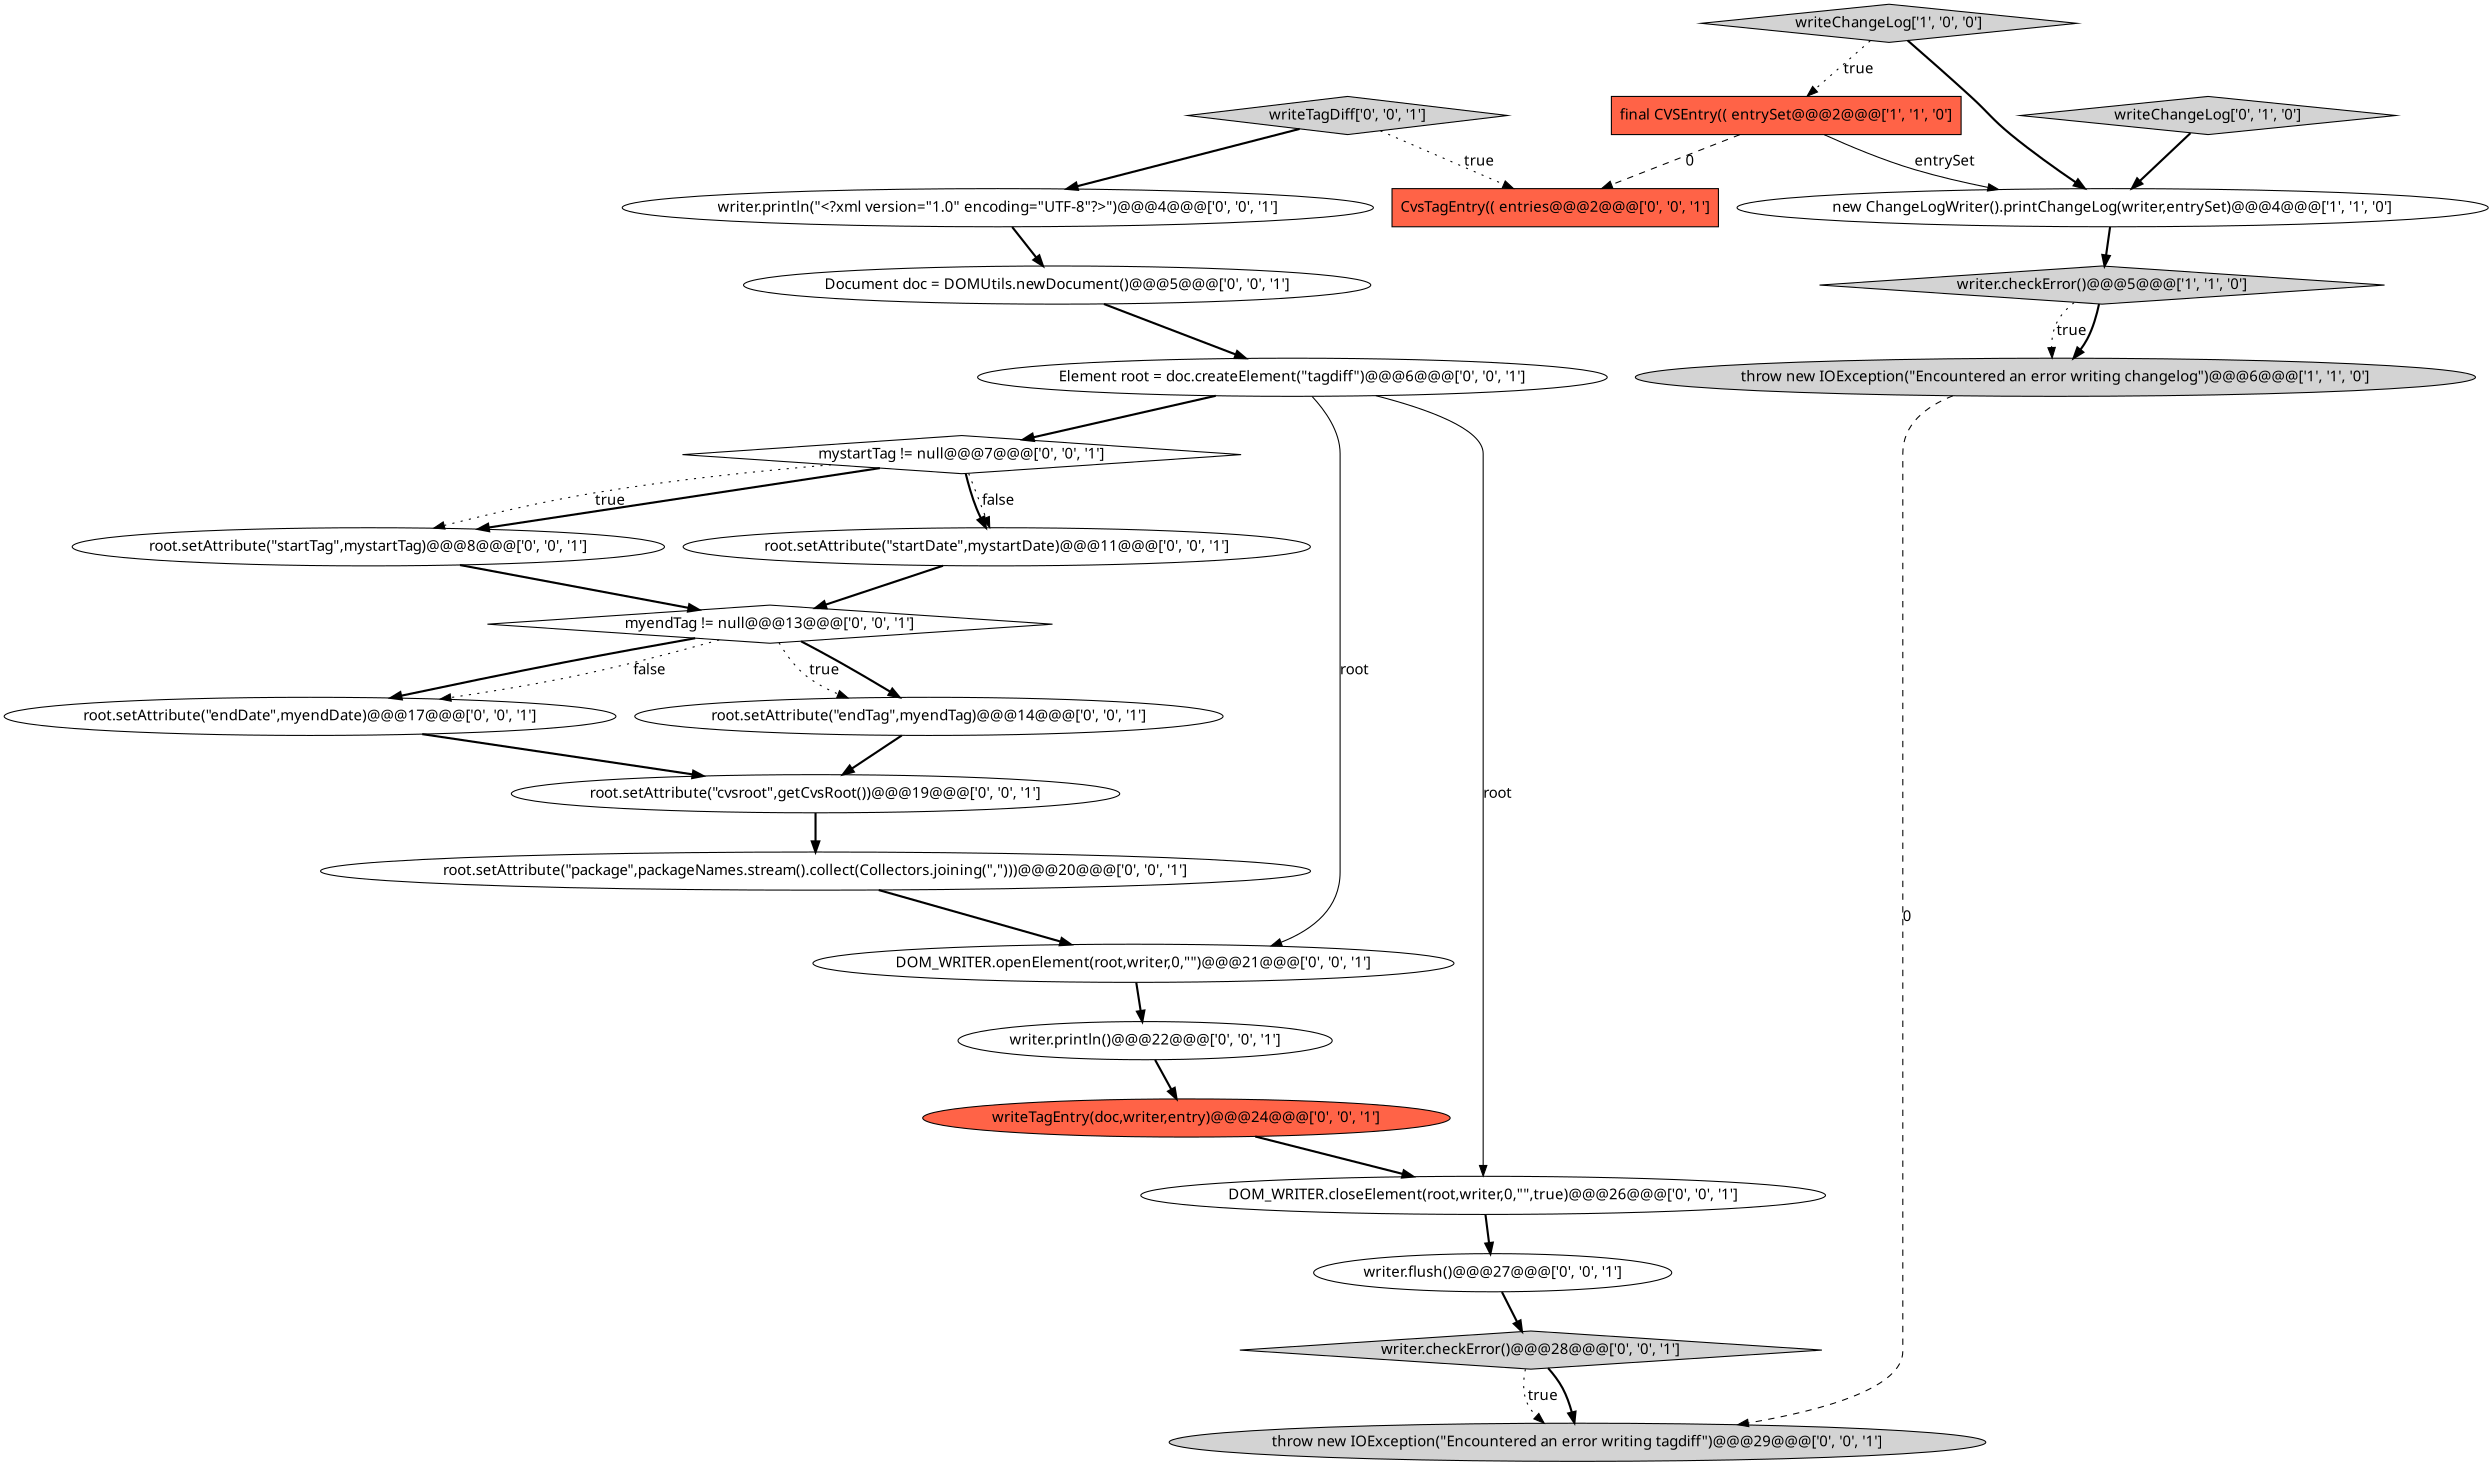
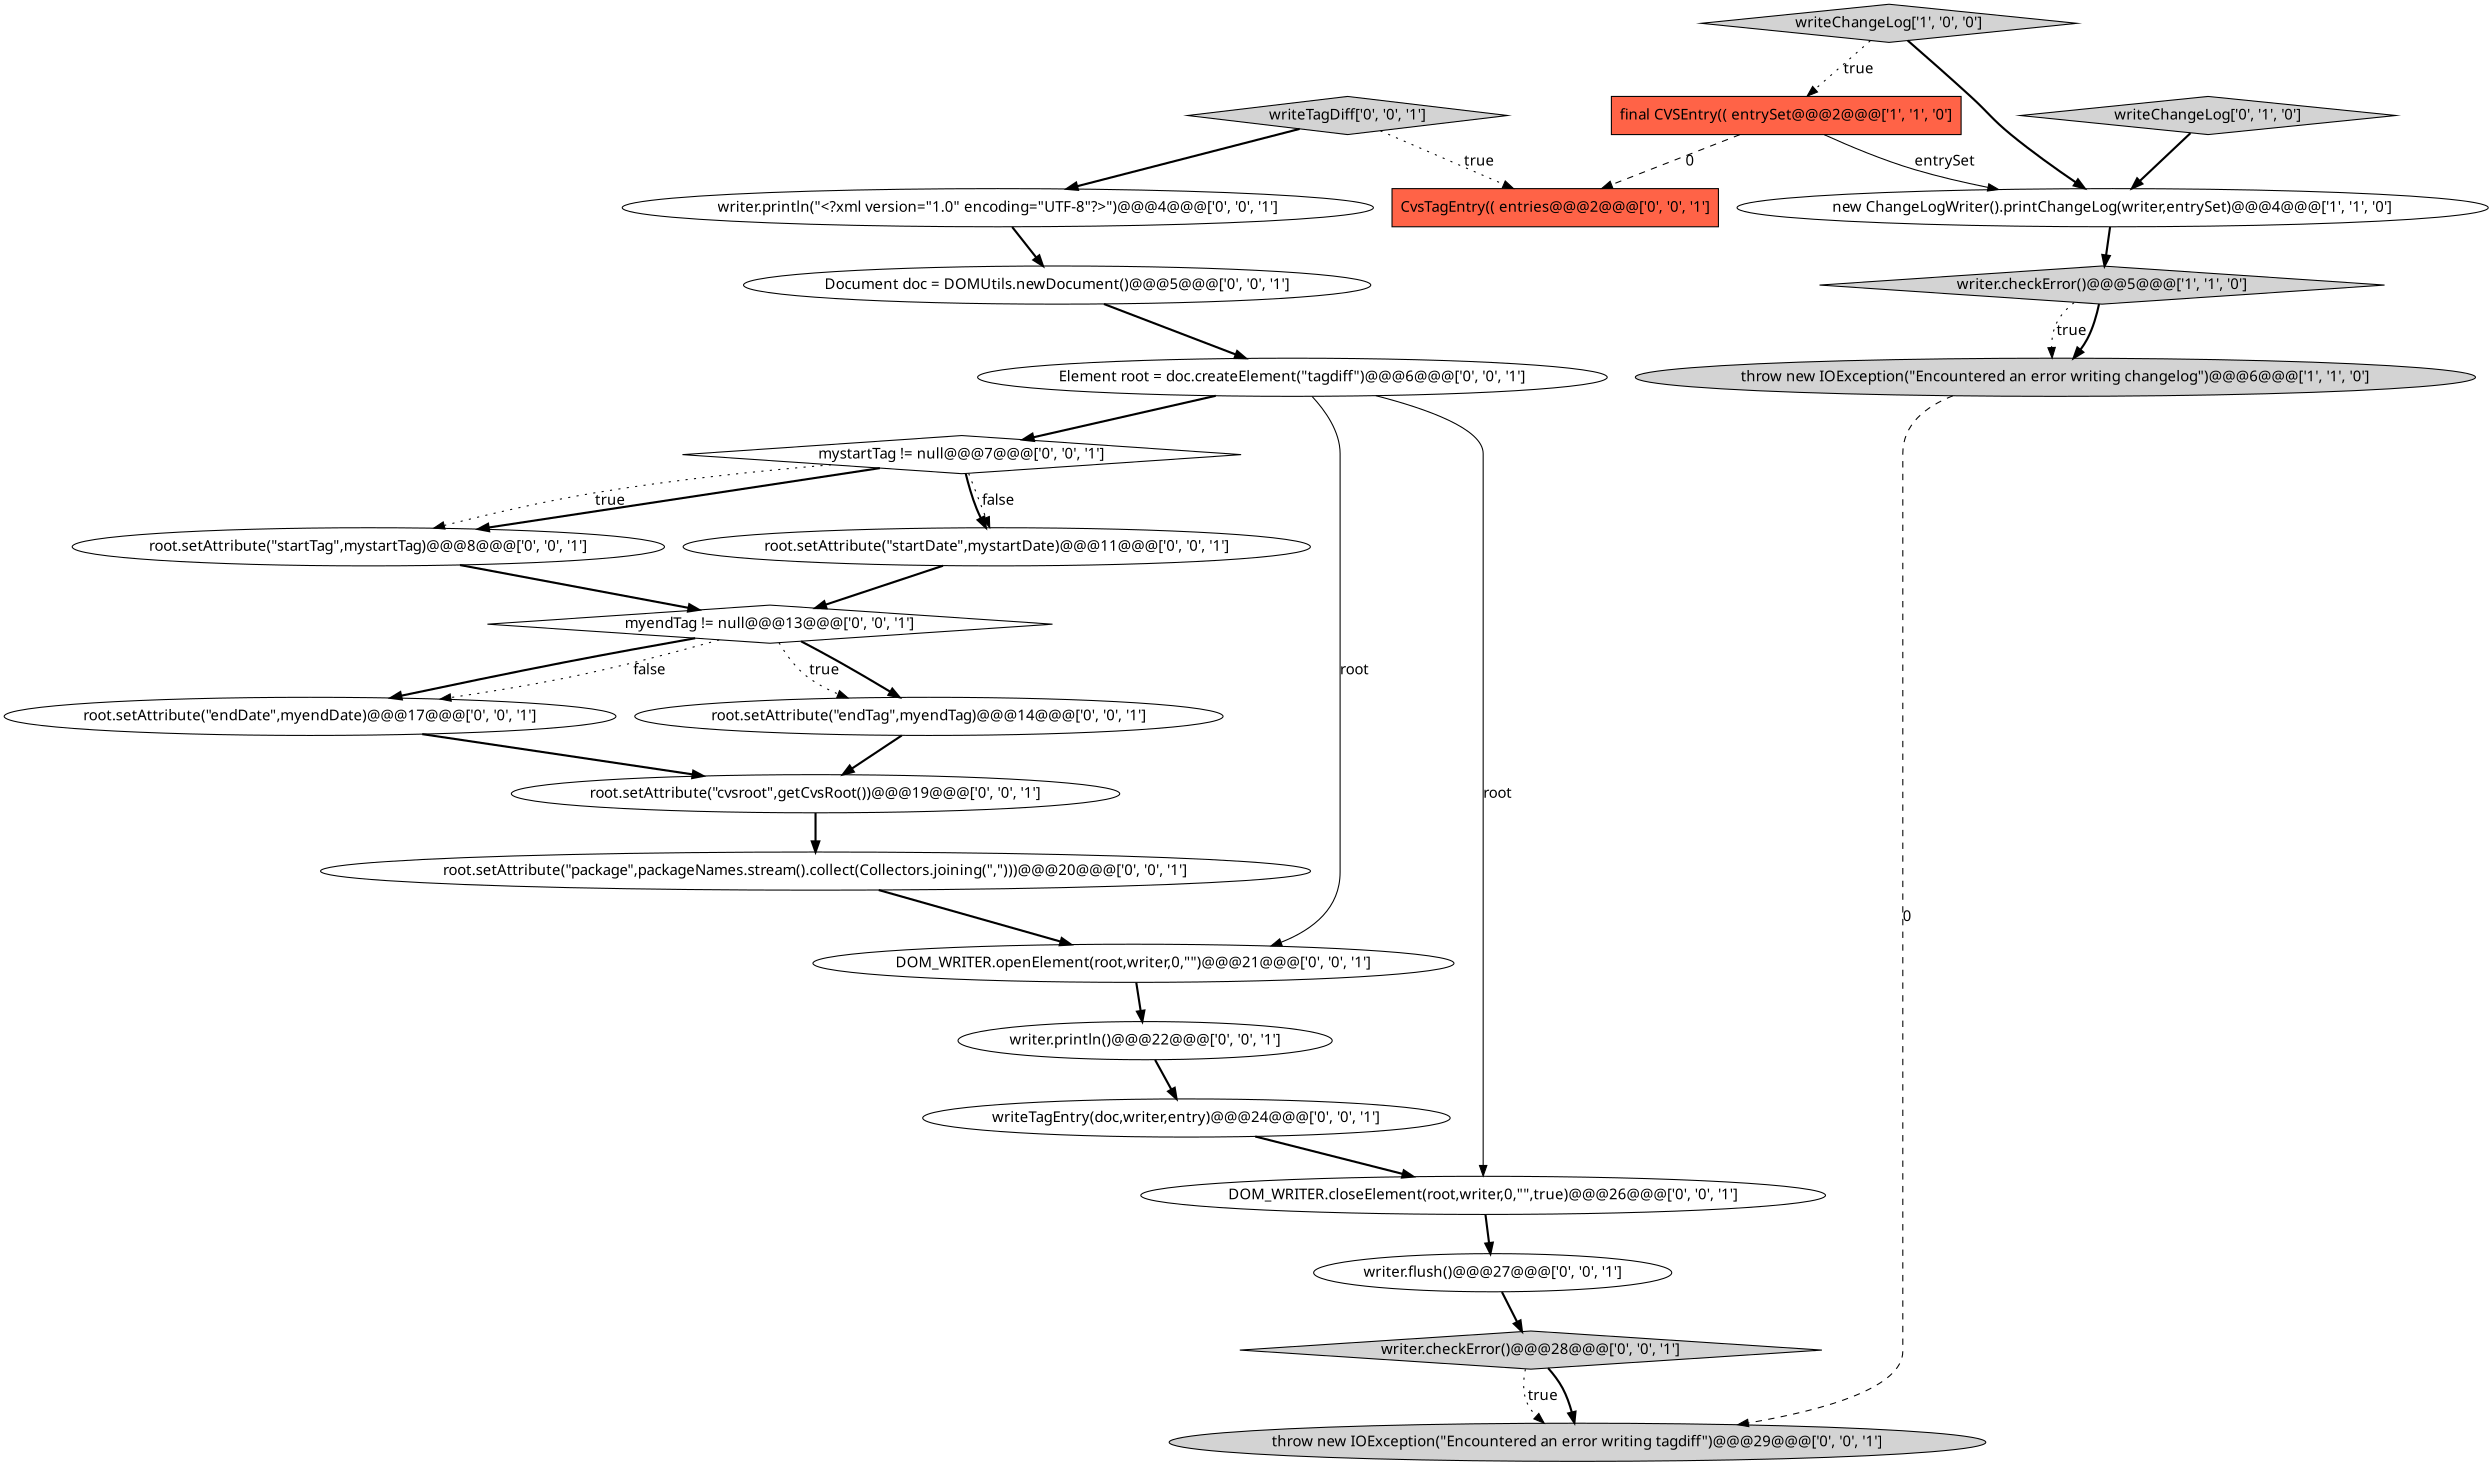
node "writeTagEntry(doc,writer,entry)@@@24@@@['0', '0', '1']": fillcolor tomato -> white
